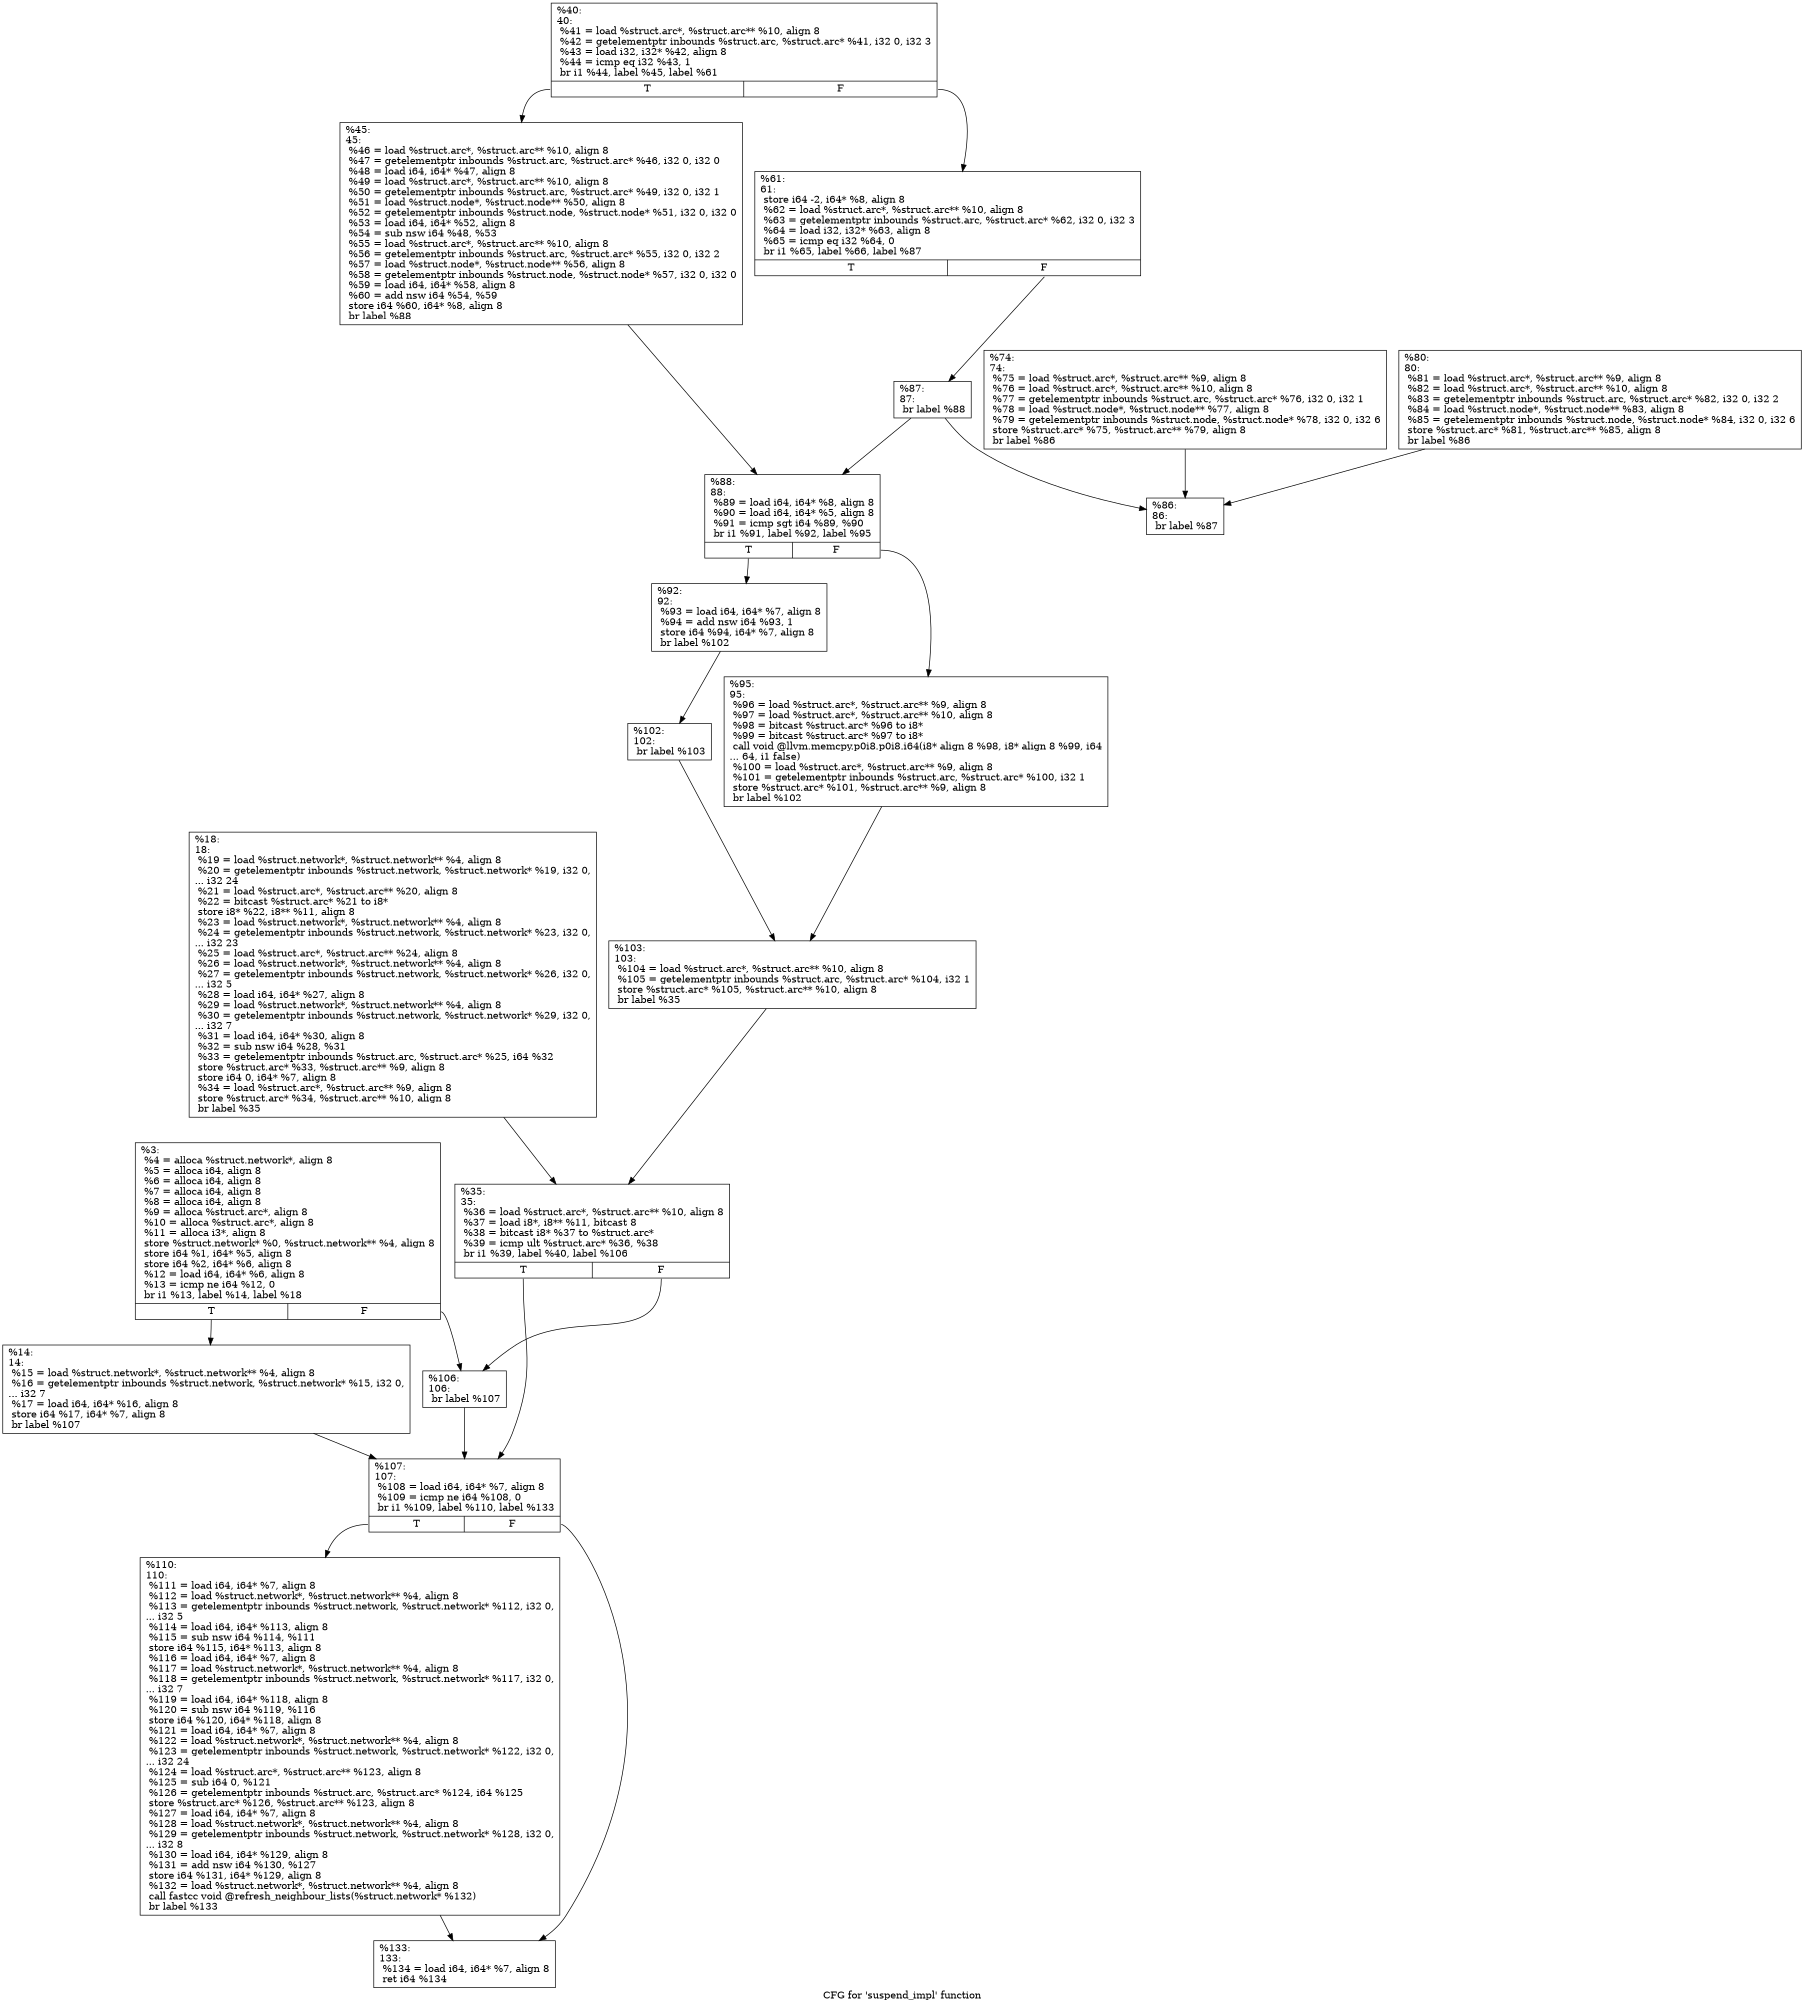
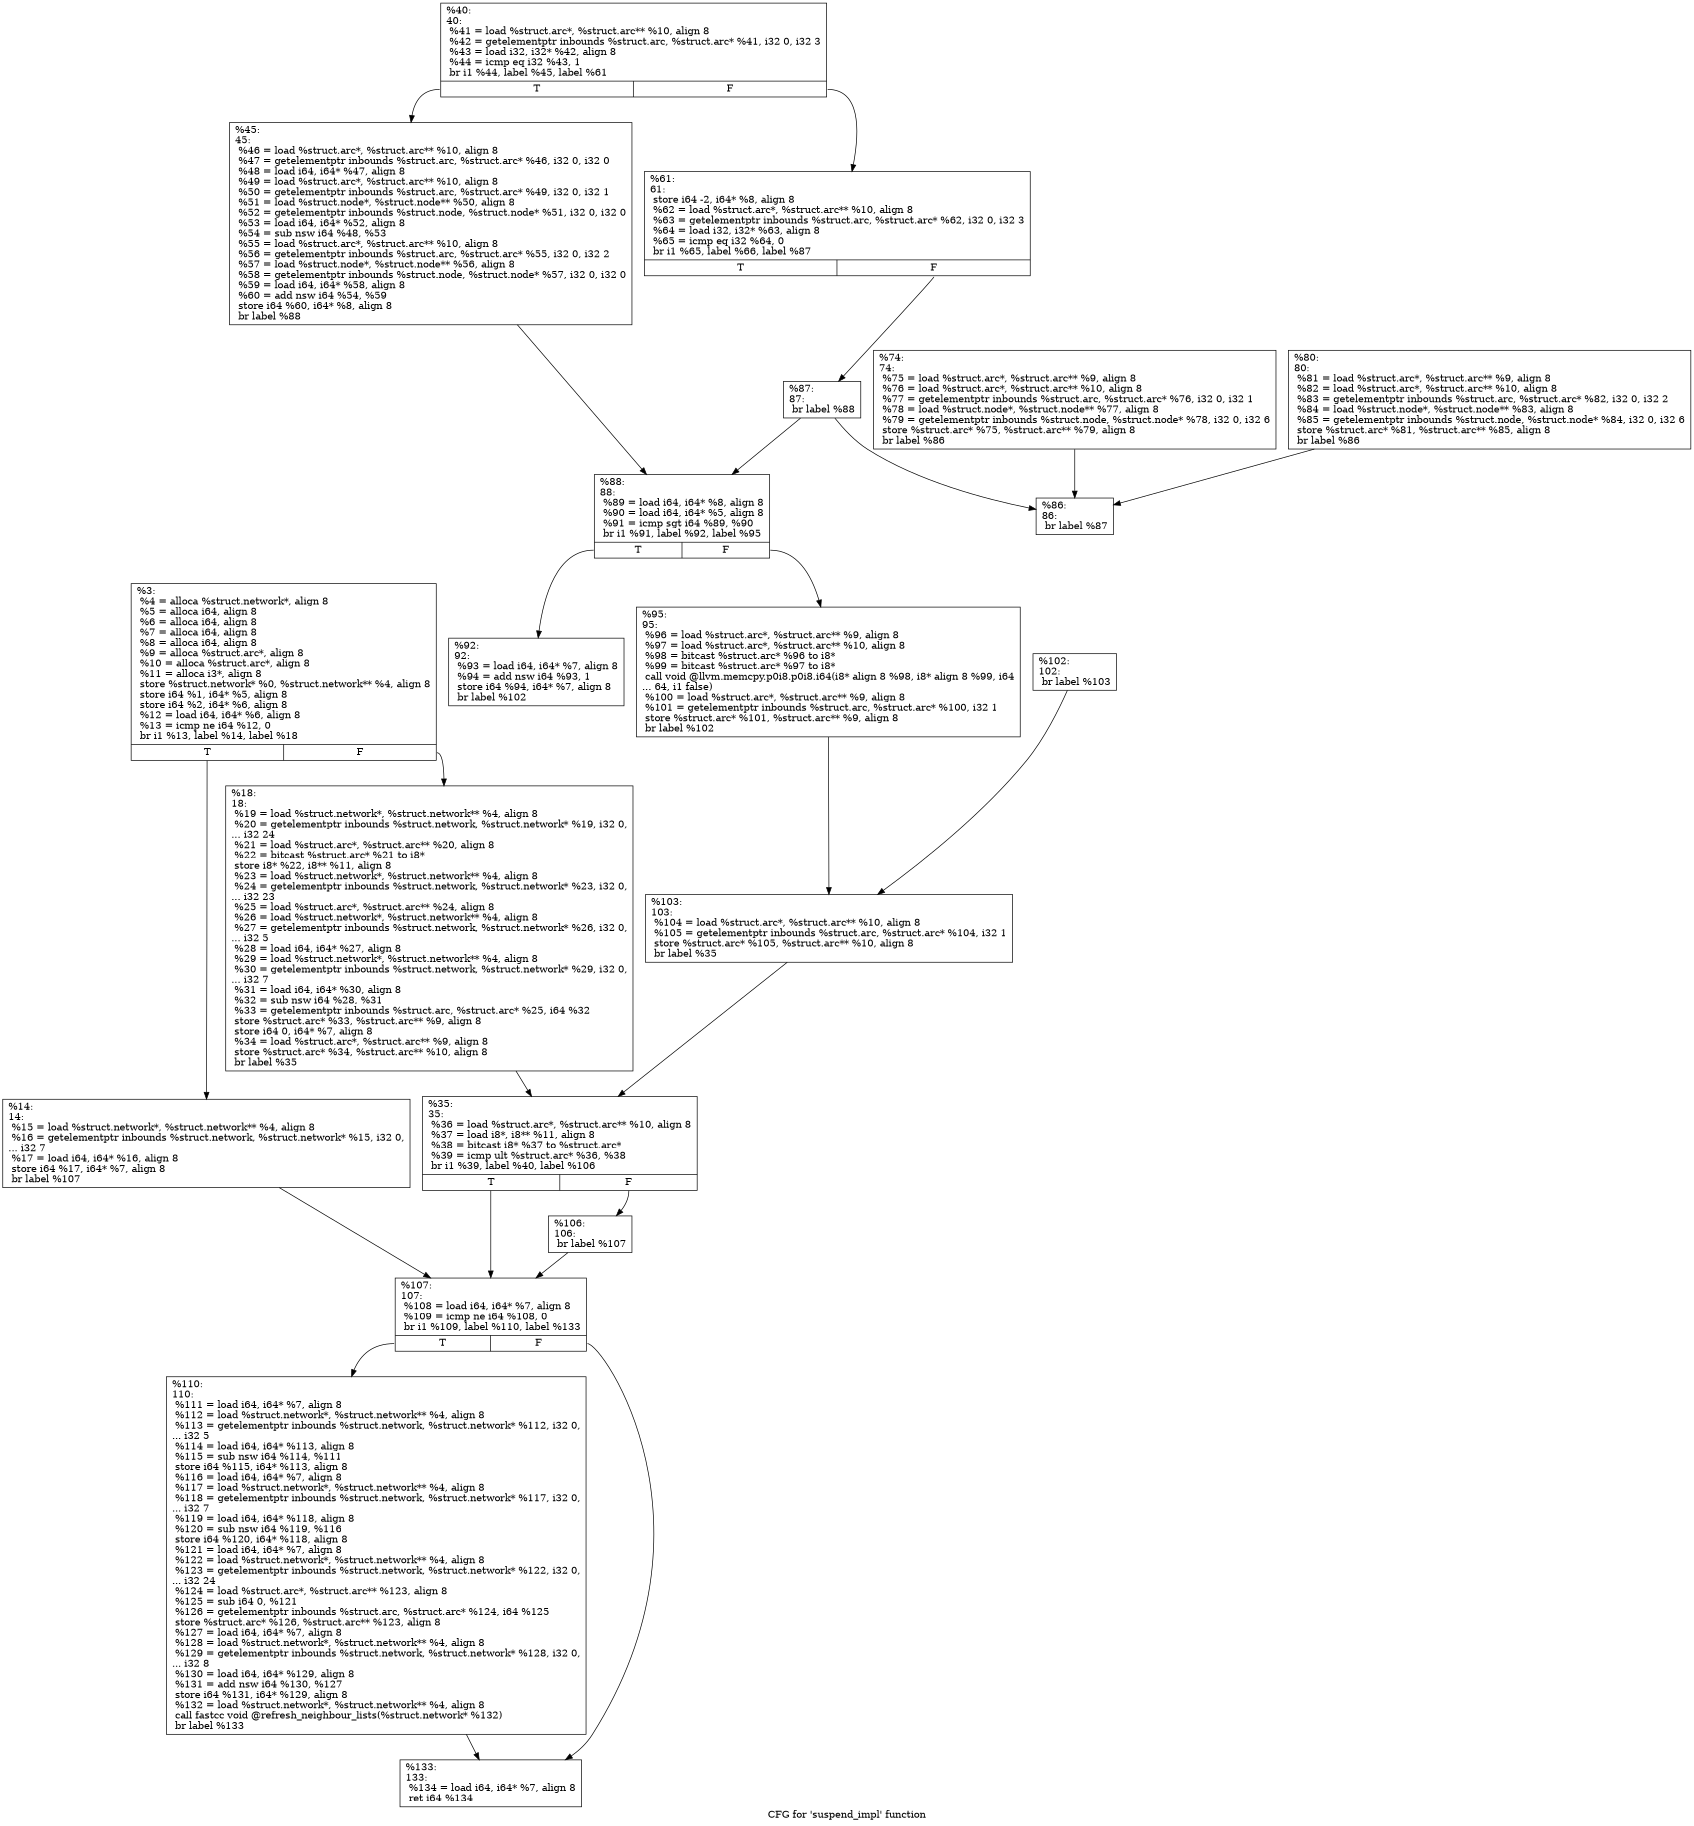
edge "%92:" -> "%102:": removed
node "%35:": text "%37 = load i8*, i8** %11, bitcast 8" -> "%37 = load i8*, i8** %11, align 8"
edge "%3:" -> "%106:": now "%3:" -> "%18:"
